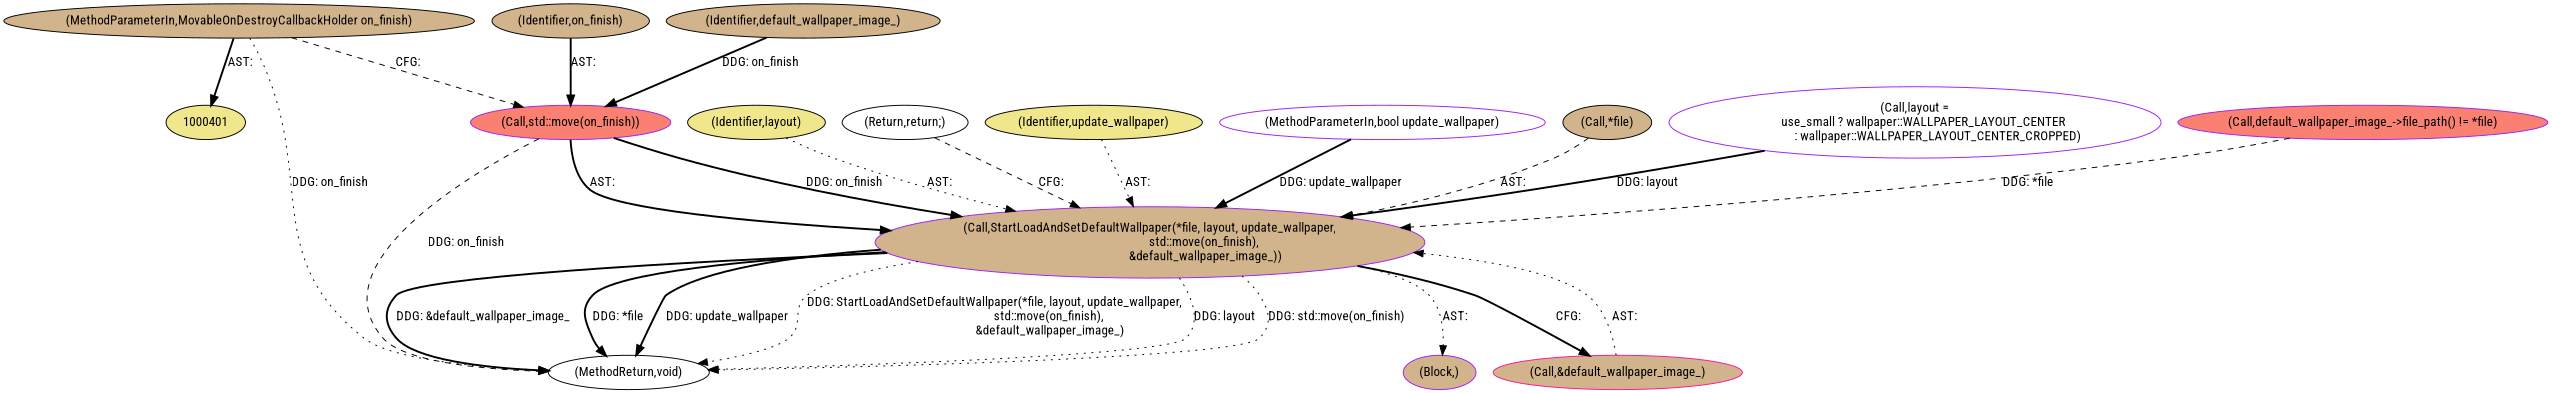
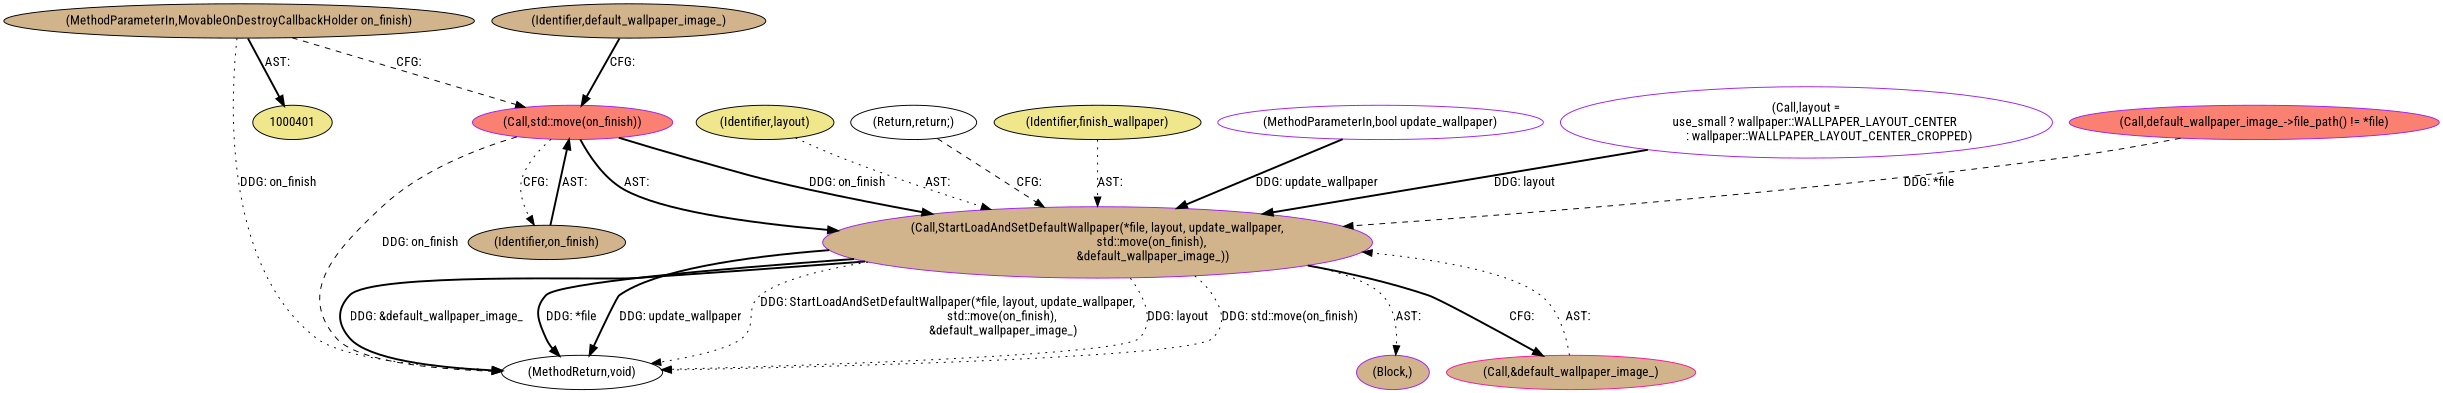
edge "(Identifier,default_wallpaper_image_)" -> "(Call,std::move(on_finish))": label "DDG: on_finish" -> "CFG: "
node "(Identifier,update_wallpaper)": label "(Identifier,update_wallpaper)" -> "(Identifier,finish_wallpaper)"
node "(Call,*file)": removed
edge "(Call,std::move(on_finish))" -> "(Identifier,on_finish)": added, label "CFG:"
